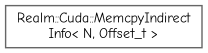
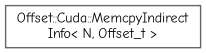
node "Realm::Cuda::MemcpyIndirect Info< N, Offset_t >": label "Realm::Cuda::MemcpyIndirect Info< N, Offset_t >" -> "Offset::Cuda::MemcpyIndirect Info< N, Offset_t >"
